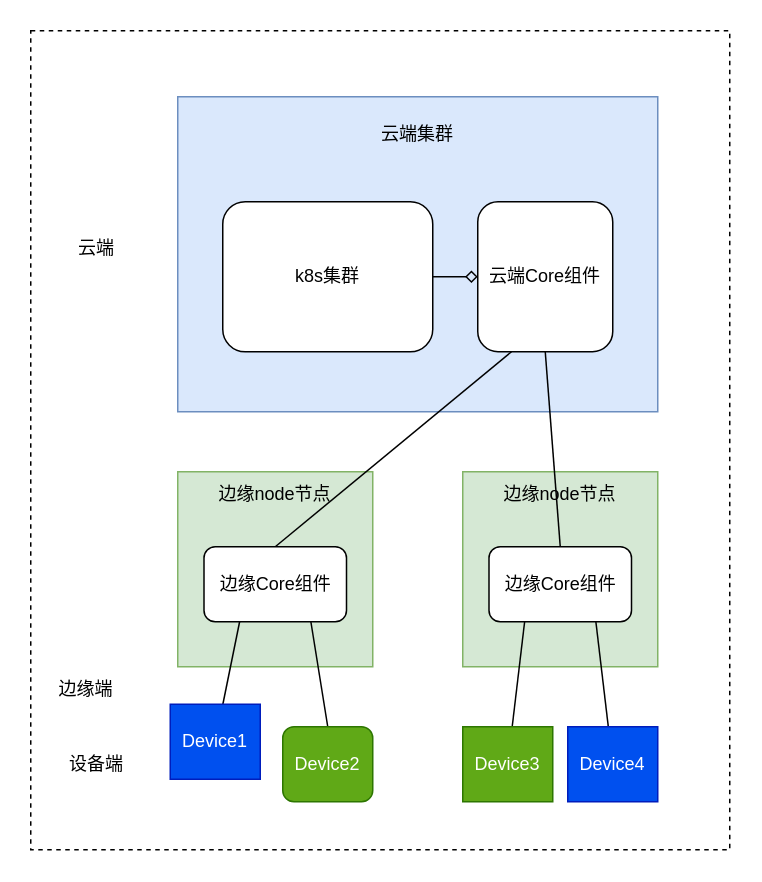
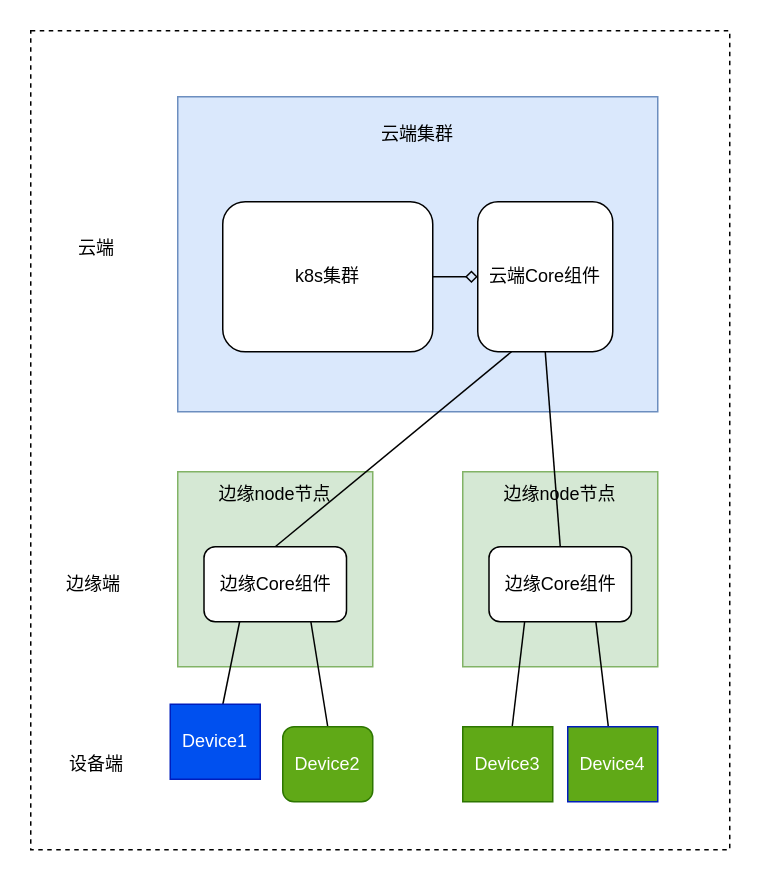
node "边缘端": moved (86, 689) -> (94, 584)
node "Device4": fillcolor #0050ef -> #60a917
